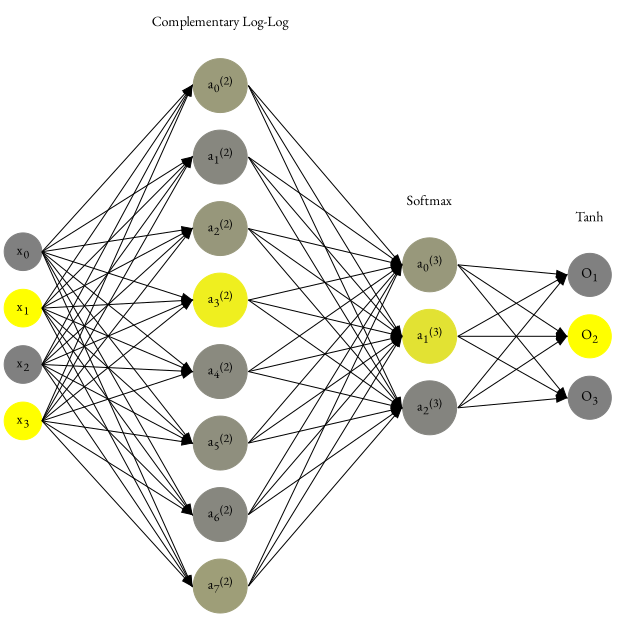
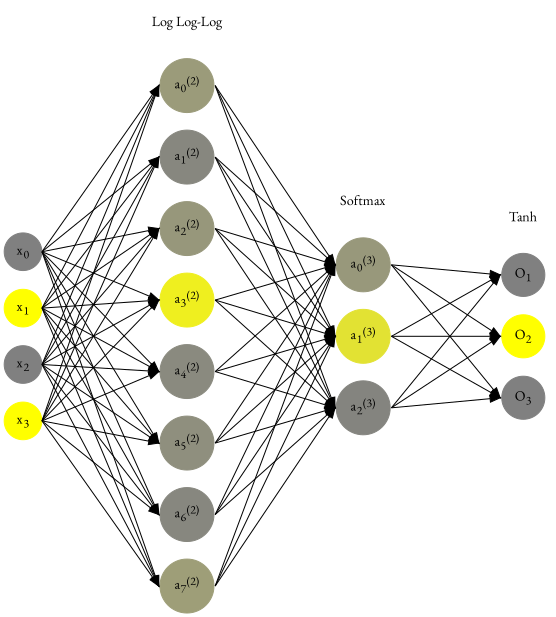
node "Complementary Log-Log": label "Complementary Log-Log" -> "Log Log-Log"
